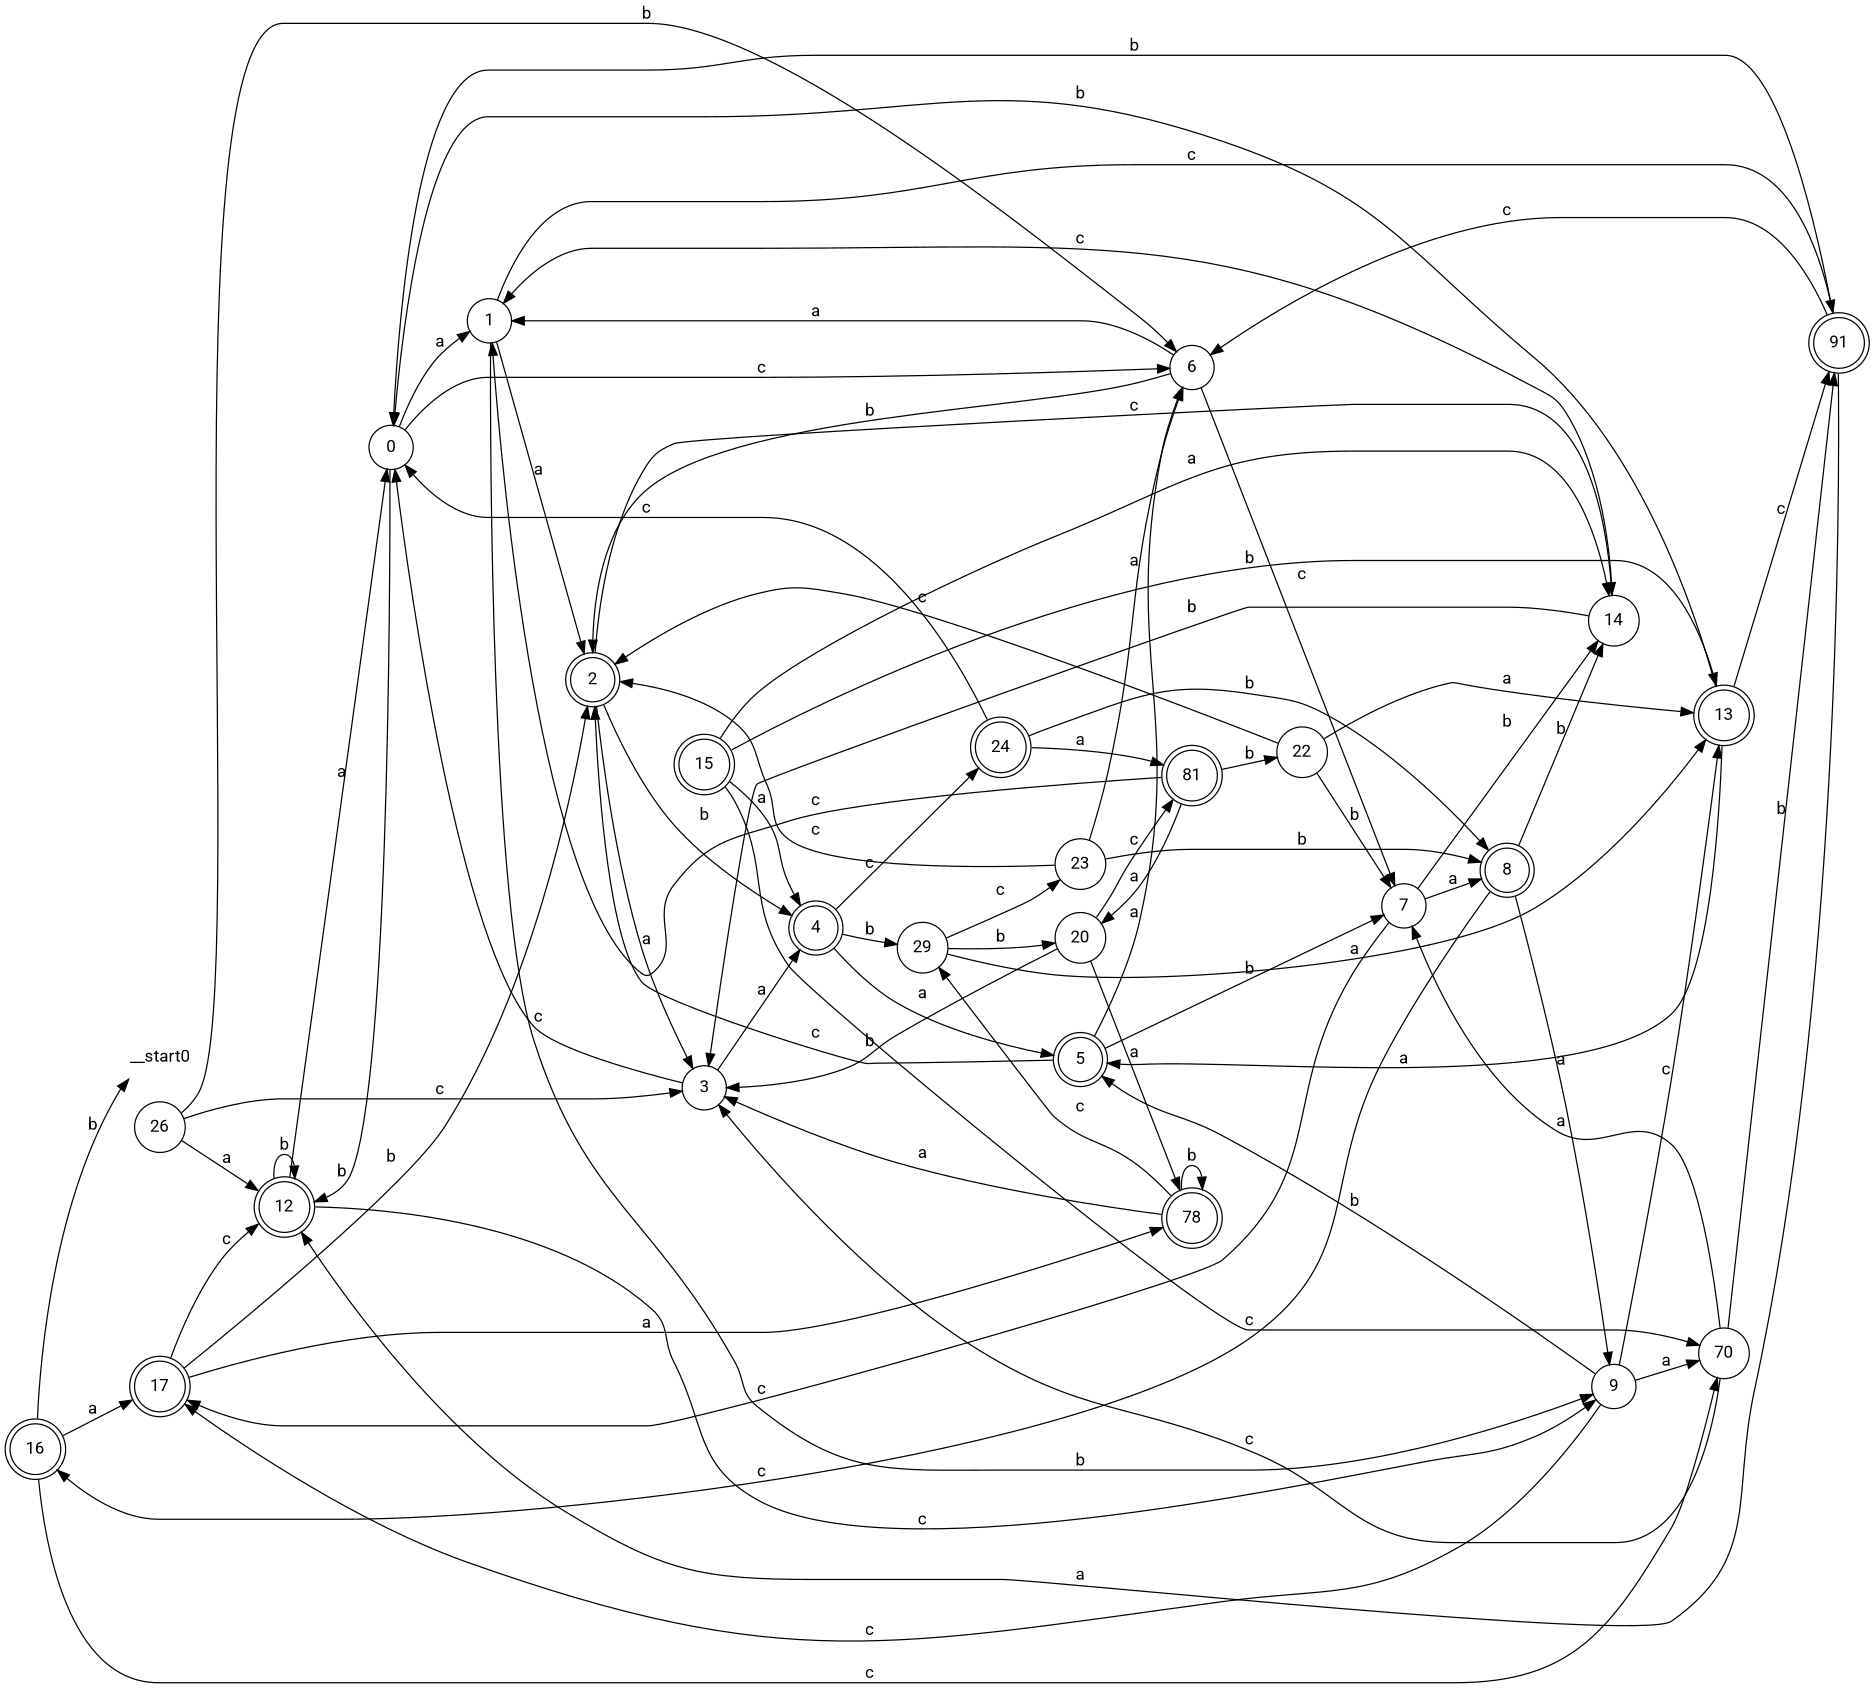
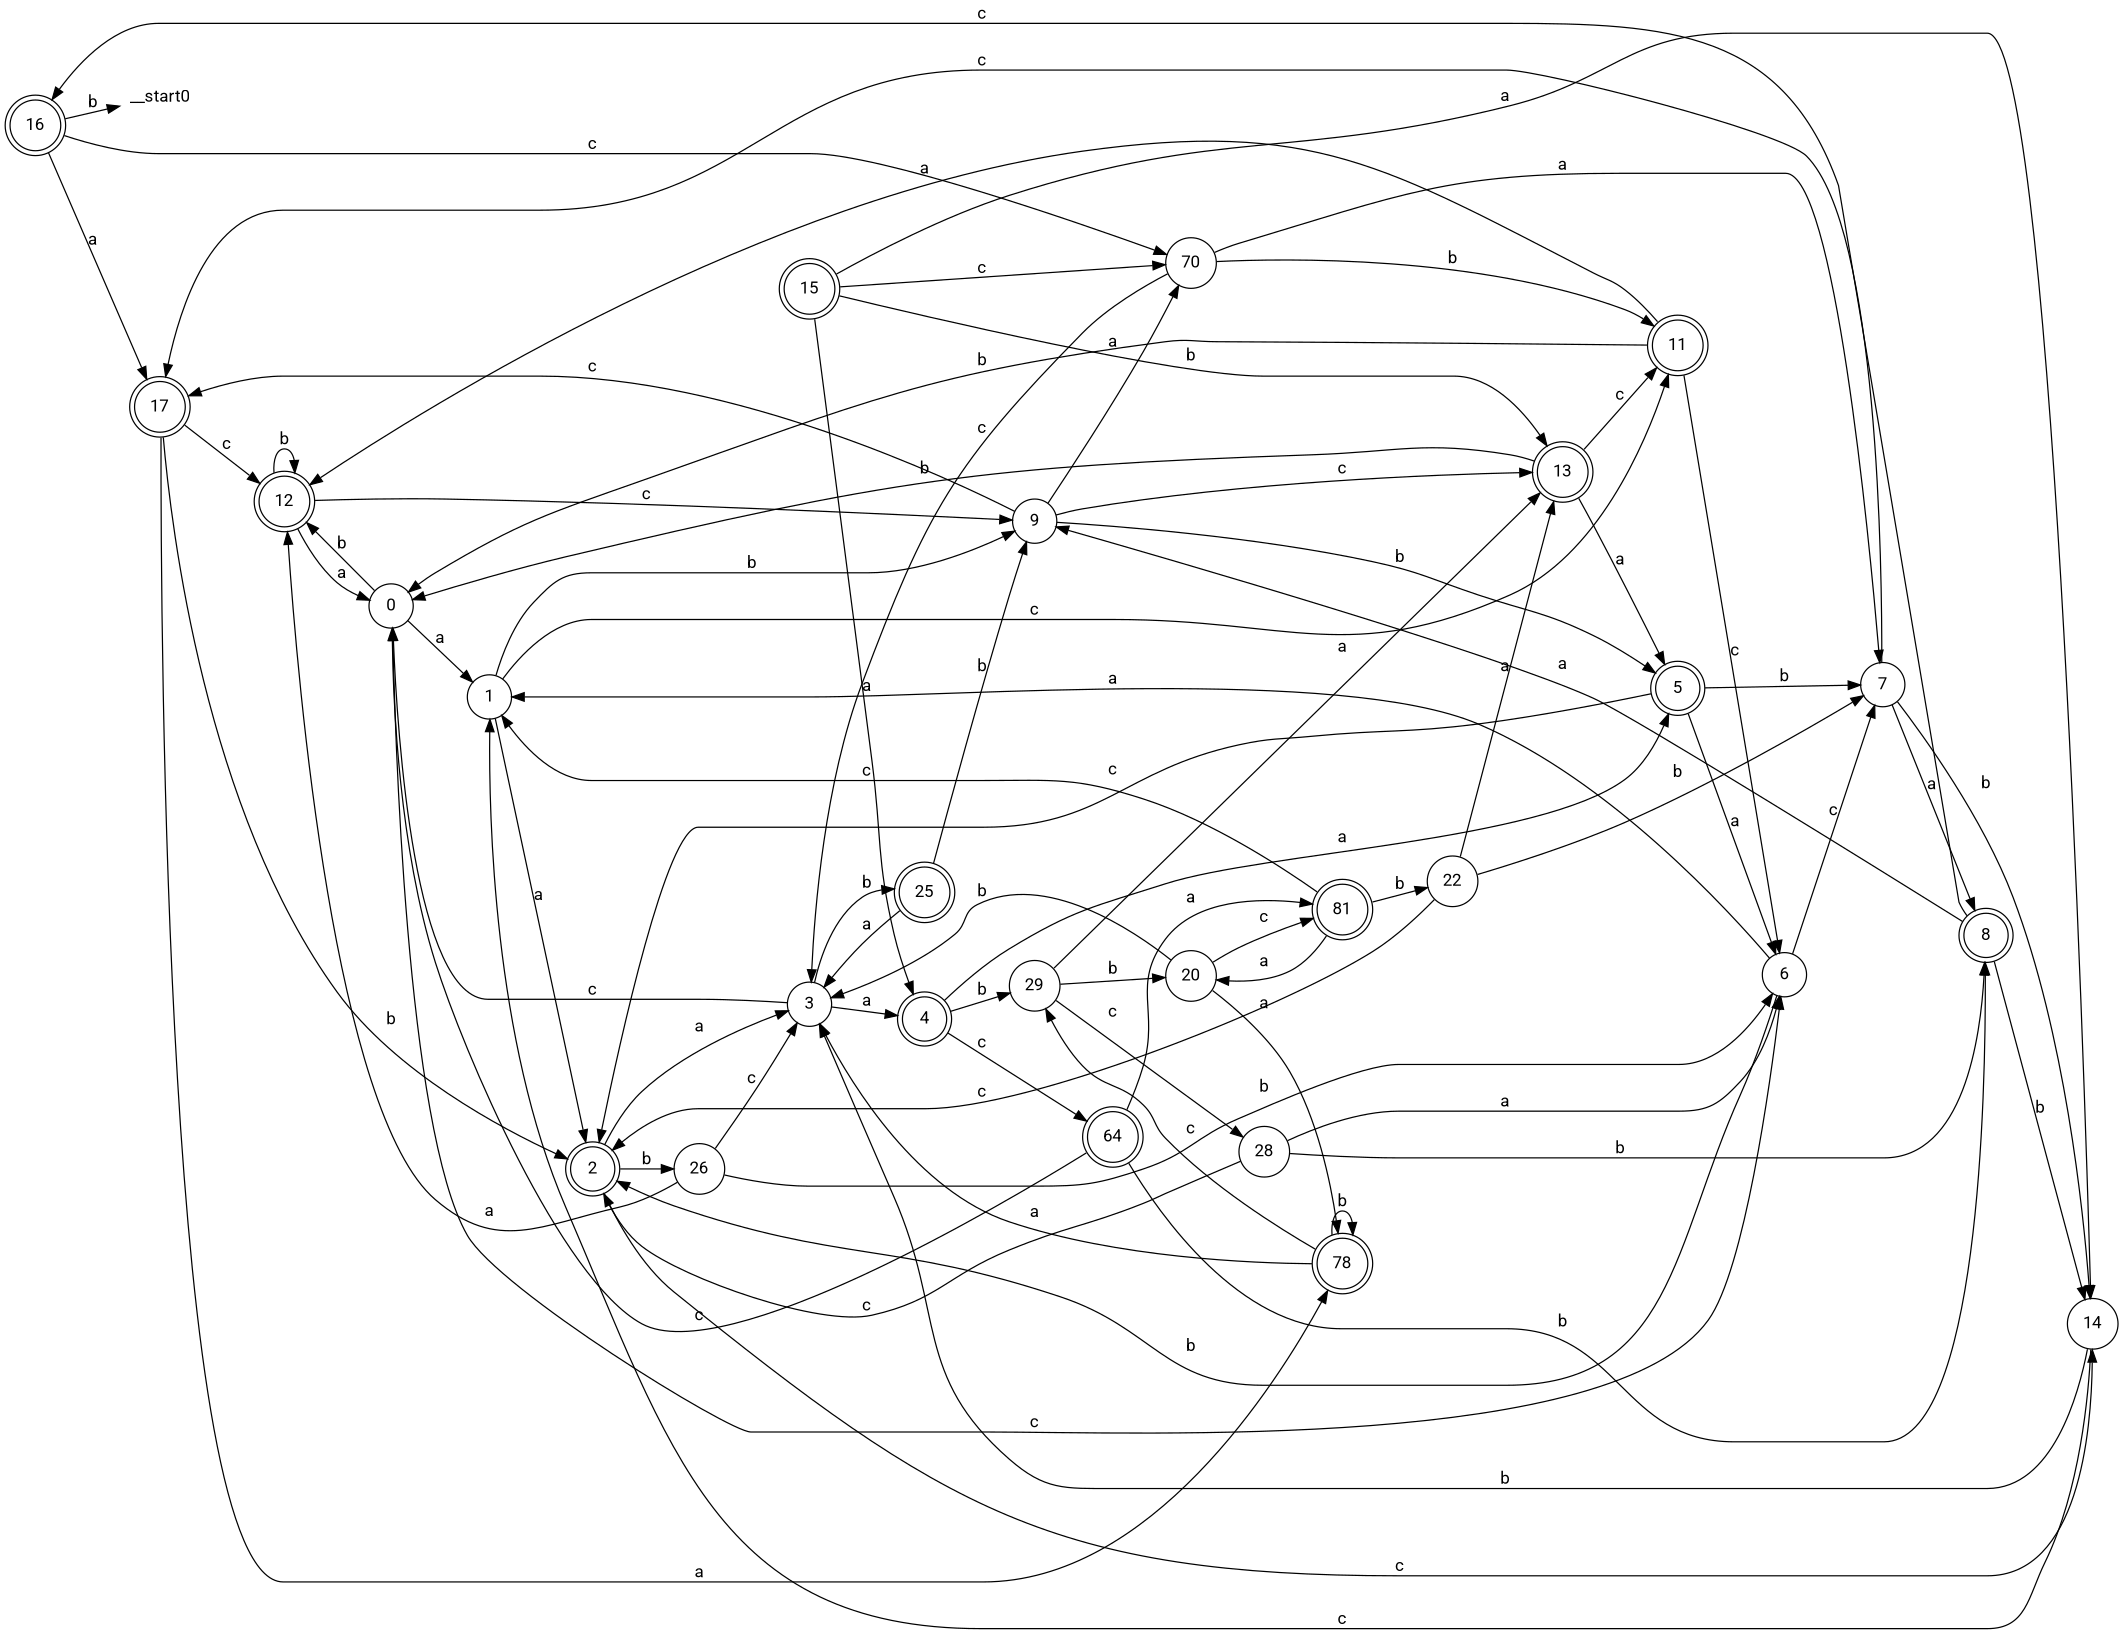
node "91": label "91" -> "11"
node "24": label "24" -> "64"
edge "2" -> "4": now "2" -> "26"
node "23": label "23" -> "28"
node "25": added
